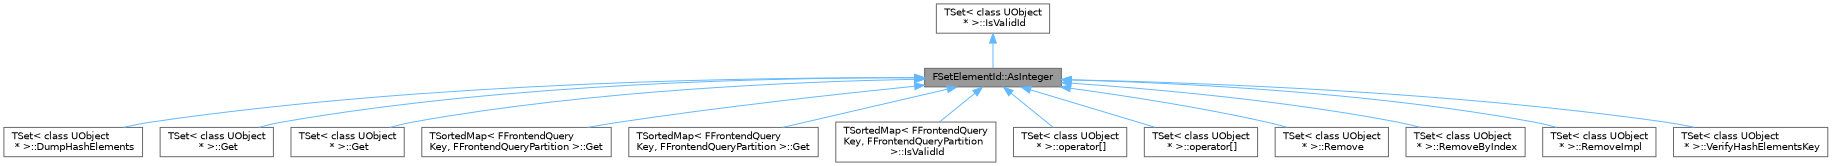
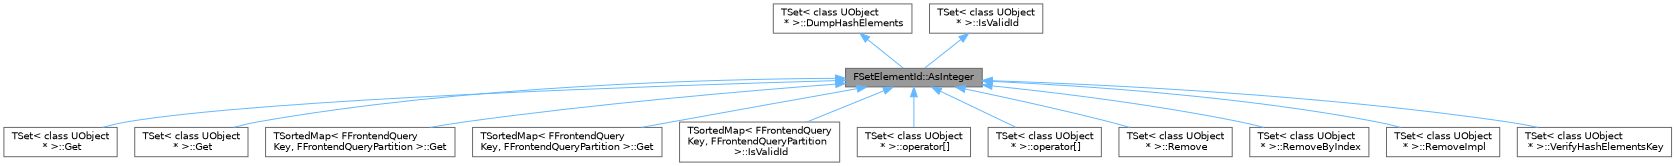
edge "TSet< class UObject * >::DumpHashElements" -> "FSetElementId::AsInteger": reversed
